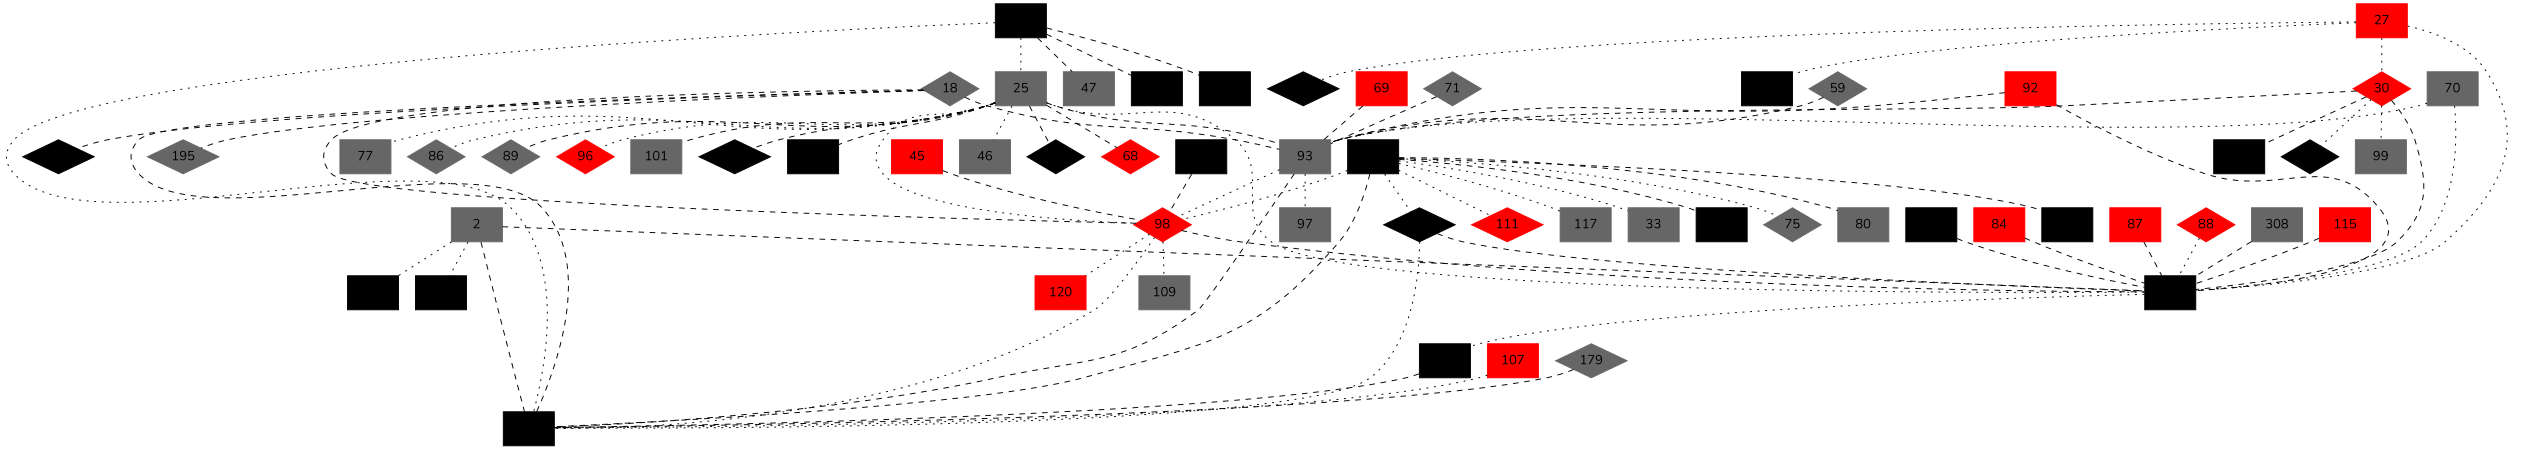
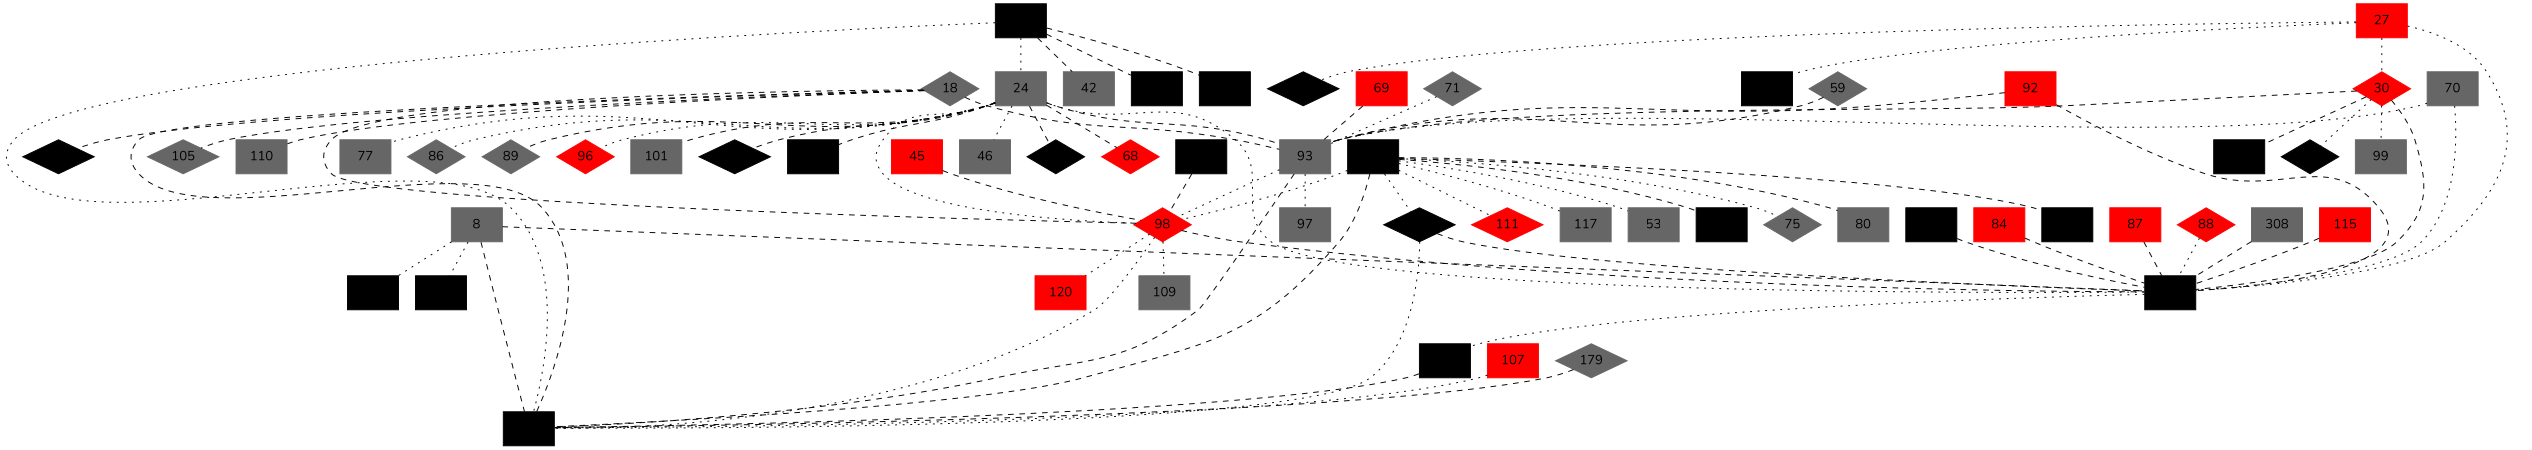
node "25": label "25" -> "24"
node "47": label "47" -> "42"
edge "71" -- "93": style dashed -> dotted
node "195": label "195" -> "105"
node "110": added
node "2": label "2" -> "8"
node "33": label "33" -> "53"
